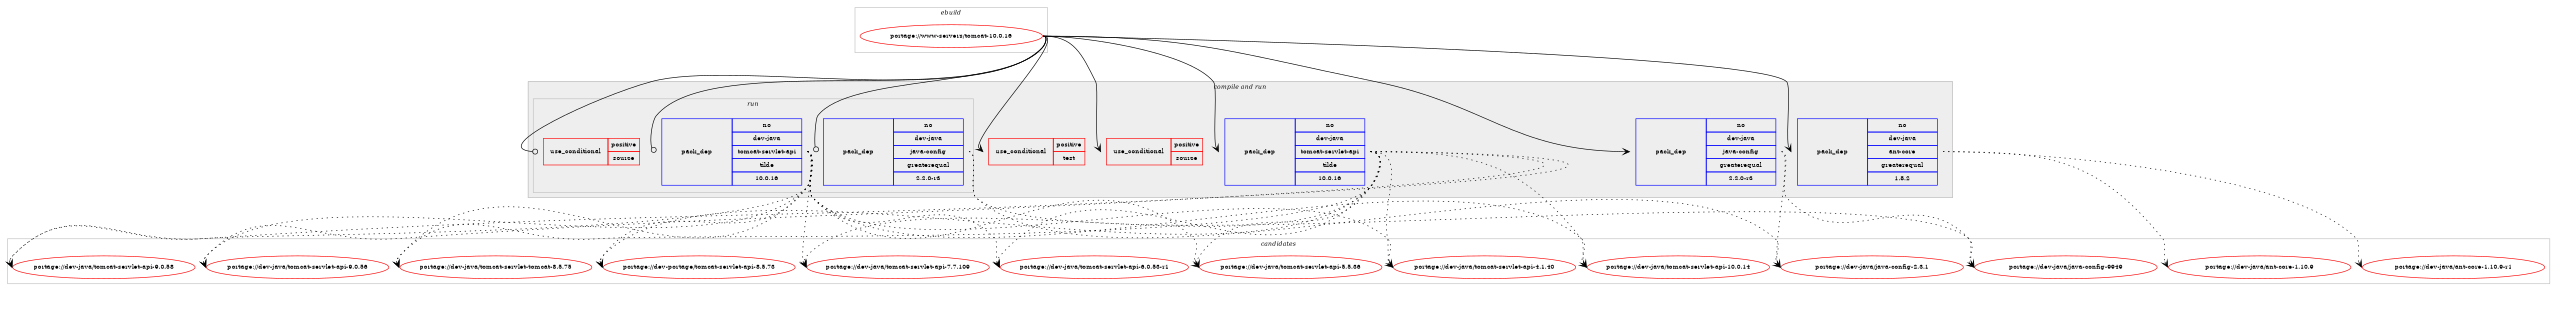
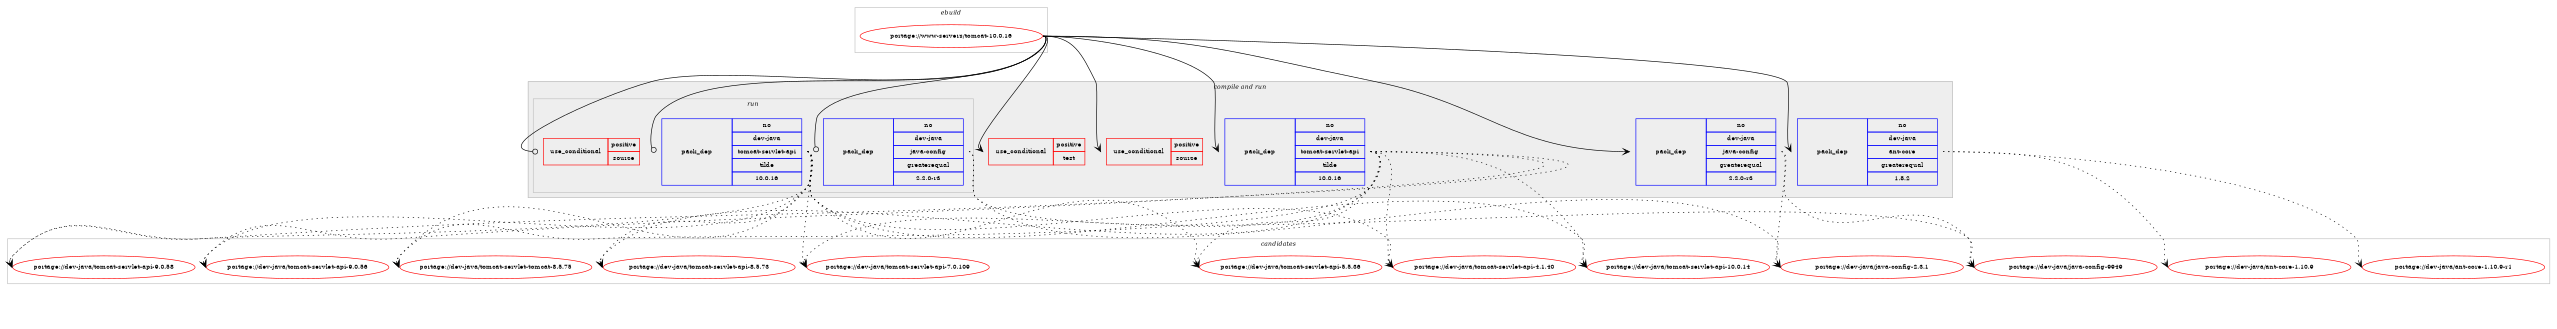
node "portage://dev-portage/tomcat-servlet-api-8.5.73": label "portage://dev-portage/tomcat-servlet-api-8.5.73" -> "portage://dev-java/tomcat-servlet-api-8.5.73"
node "portage://dev-java/tomcat-servlet-api-7.7.109": label "portage://dev-java/tomcat-servlet-api-7.7.109" -> "portage://dev-java/tomcat-servlet-api-7.0.109"
node "portage://dev-java/tomcat-servlet-api-6.0.53-r1": removed
